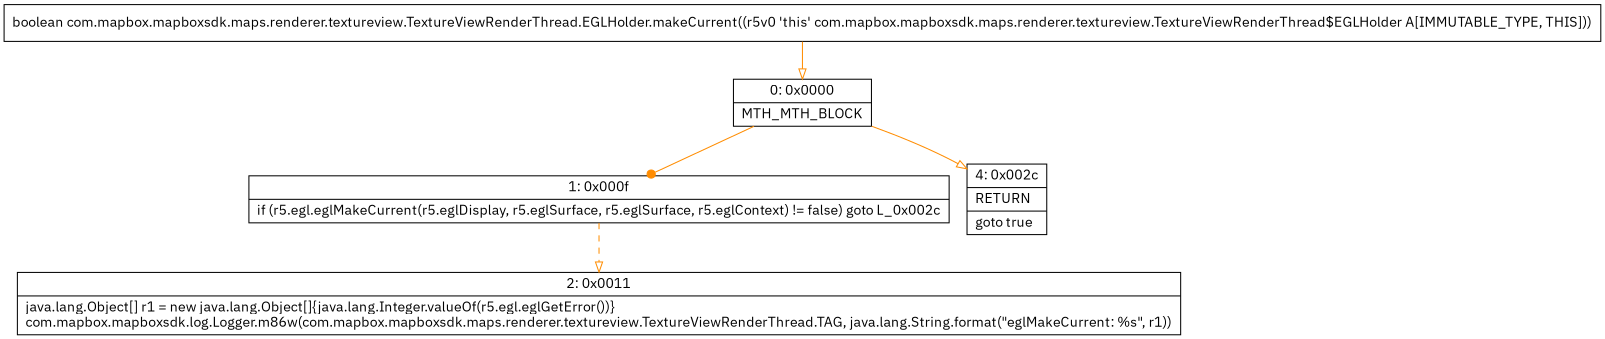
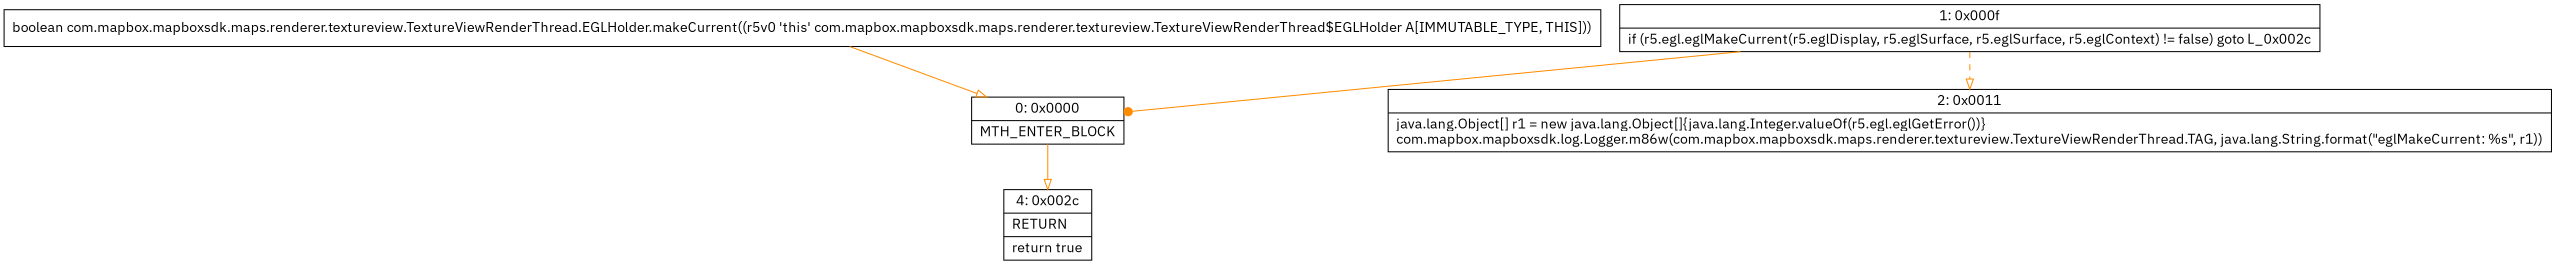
node "0: 0x0000": text "MTH_MTH_BLOCK" -> "MTH_ENTER_BLOCK"
edge "0: 0x0000" -> "1: 0x000f": reversed
node "4: 0x002c": text "goto true" -> "return true"
